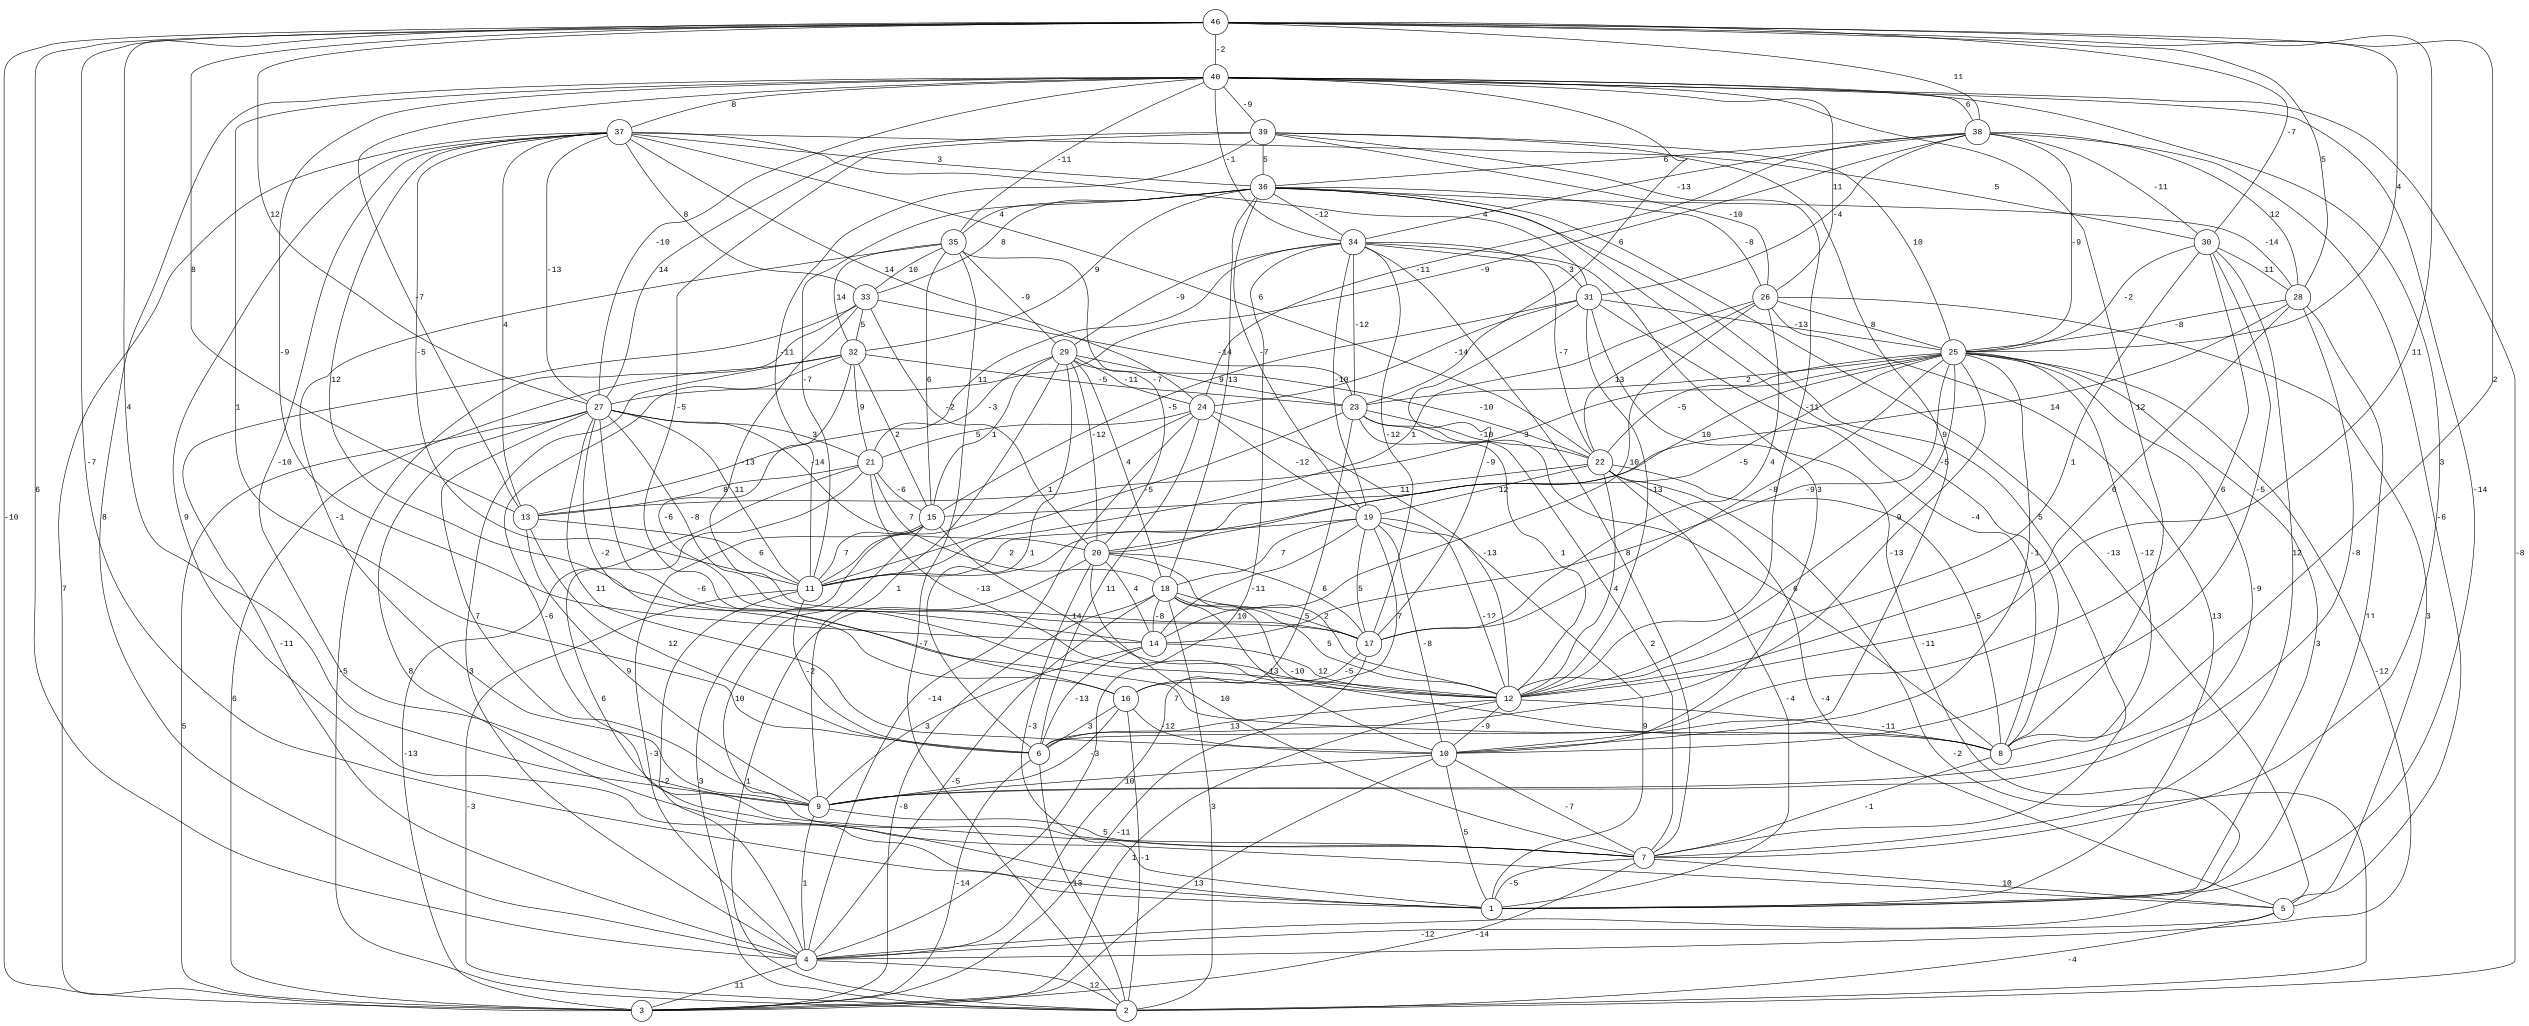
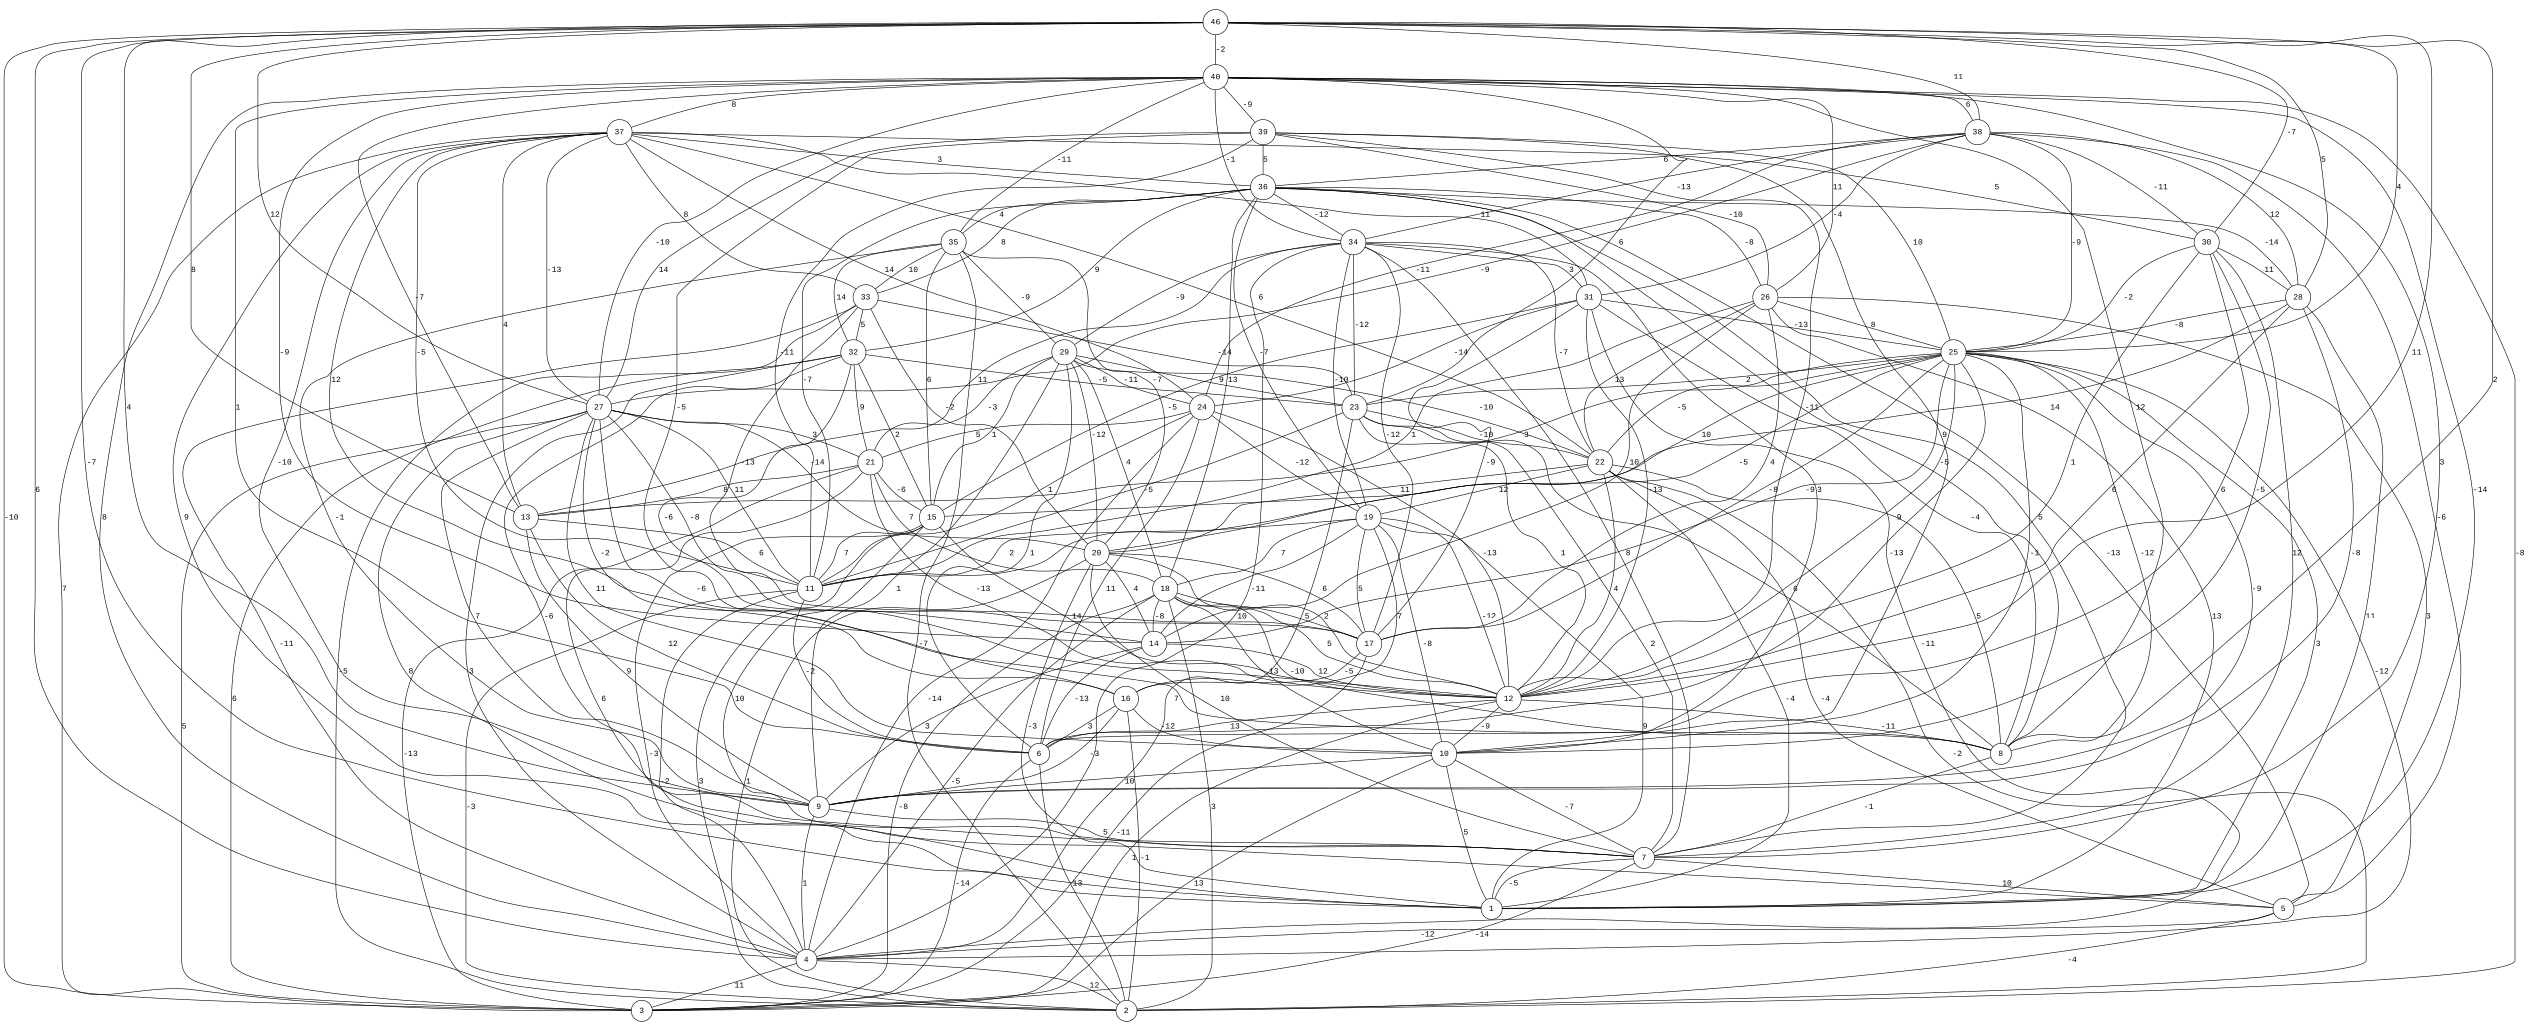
edge "37" -- "31": label "4" -> "11"
